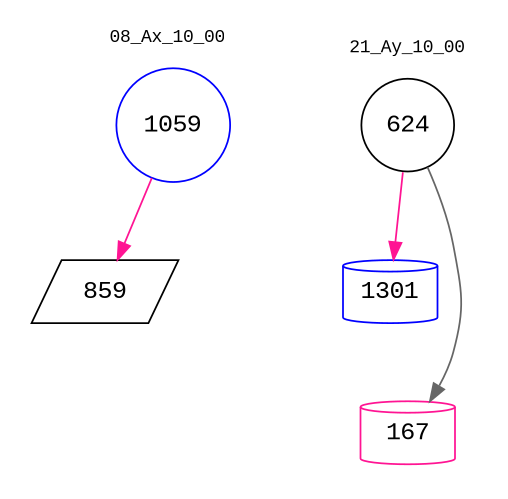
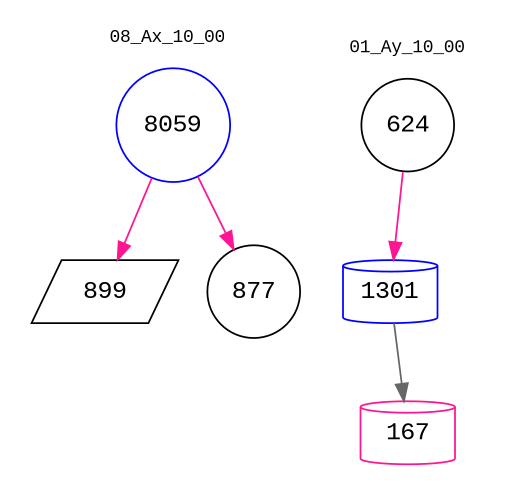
cluster "21_Ay_10_00": label "21_Ay_10_00" -> "01_Ay_10_00"
node "1059": label "1059" -> "8059"
edge "624" -> "167": now "1301" -> "167"
node "859": label "859" -> "899"
node "877": added
